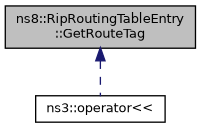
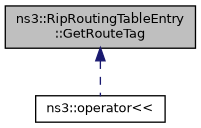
node "ns8::RipRoutingTableEntry ::GetRouteTag": label "ns8::RipRoutingTableEntry ::GetRouteTag" -> "ns3::RipRoutingTableEntry ::GetRouteTag"
